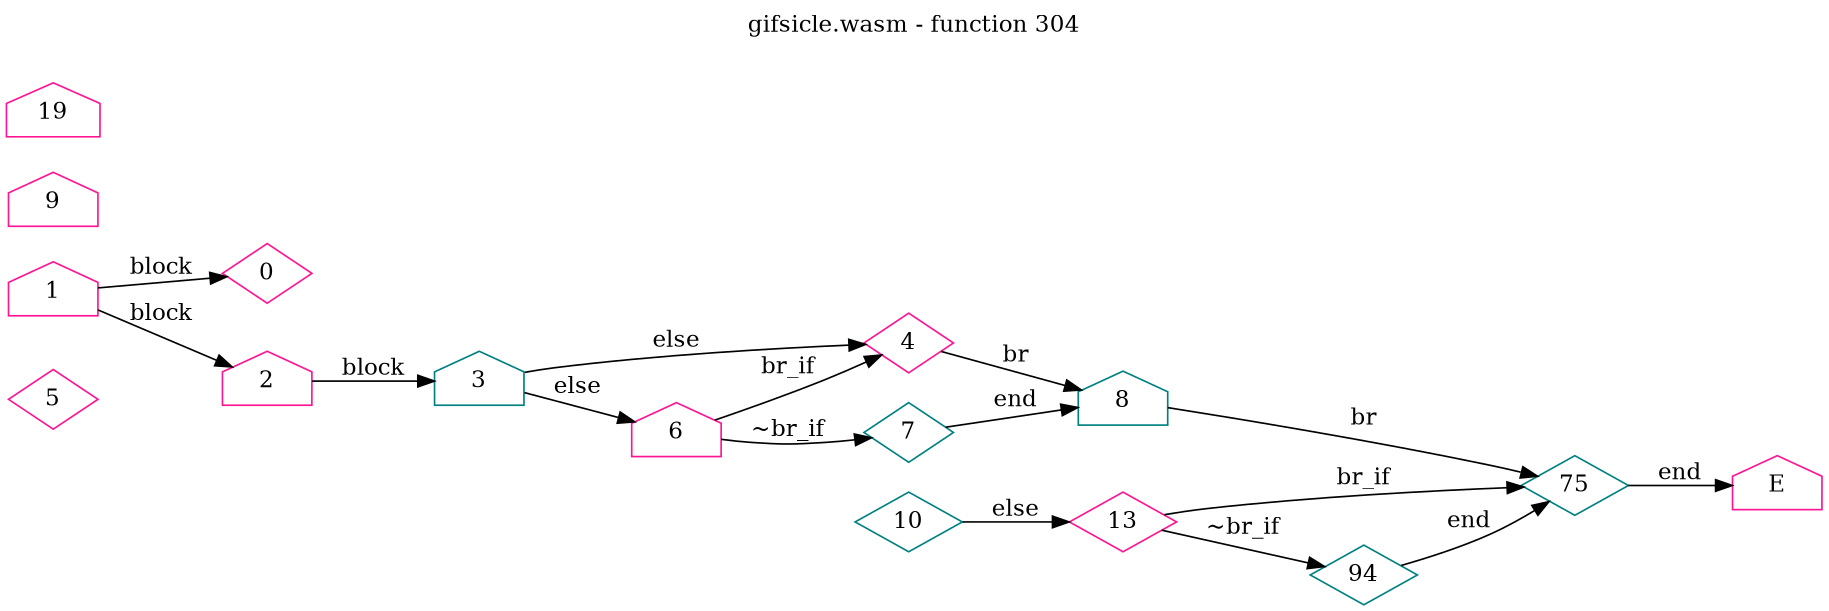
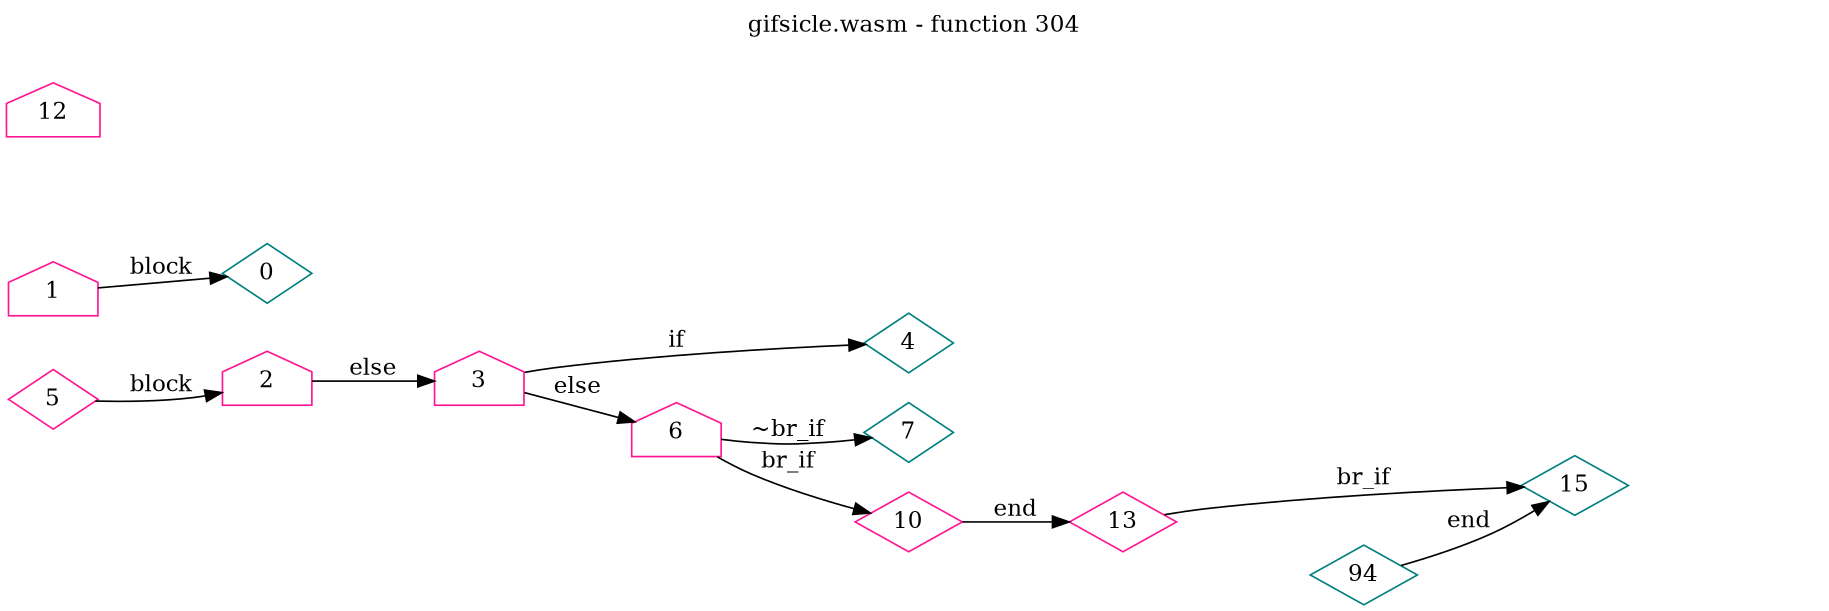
node "19": label "19" -> "12"
node "9": removed
node "0": color deeppink -> teal
edge "1" -> "2": now "5" -> "2"
edge "3" -> "4": label "else" -> "if"
node "4": color deeppink -> teal
edge "2" -> "3": label "block" -> "else"
node "3": color teal -> deeppink
edge "6" -> "4": now "6" -> "10"
node "8": removed
node "75": label "75" -> "15"
node "E": removed
edge "10" -> "13": label "else" -> "end"
node "10": color teal -> deeppink
edge "13" -> "94": removed, label "~br_if"
